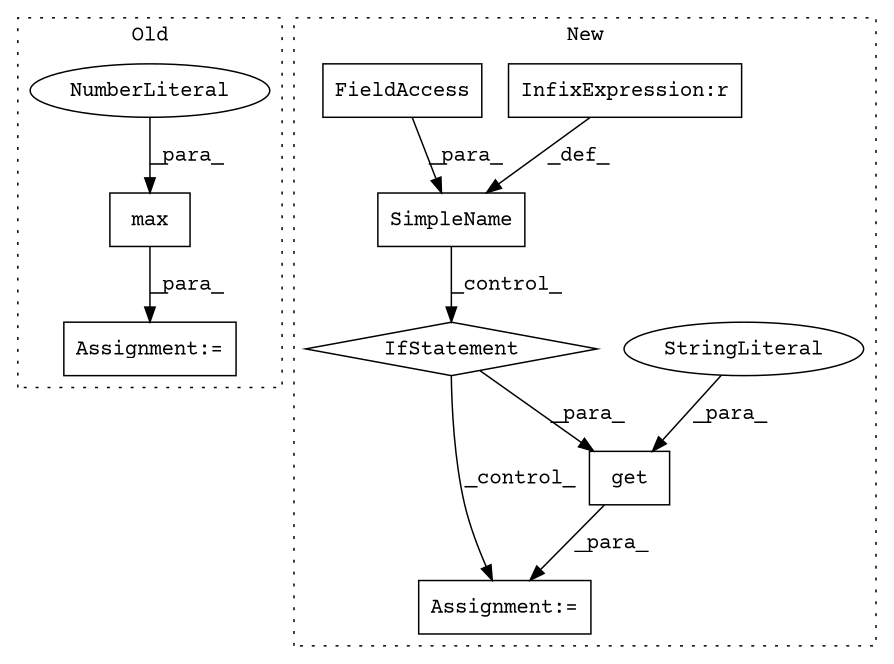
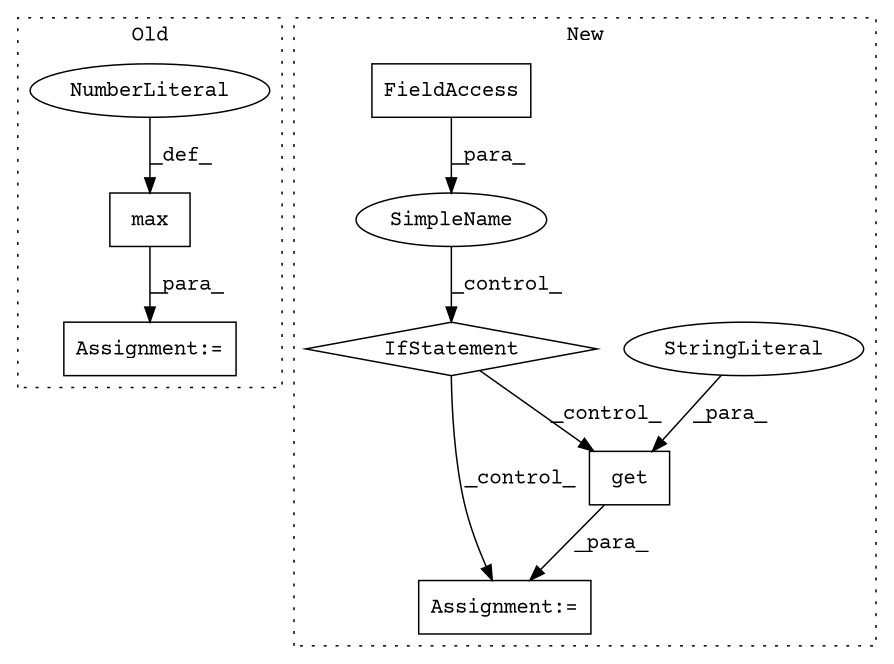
node "InfixExpression:r": removed
edge "NumberLiteral" -> "max": label "_para_" -> "_def_"
node "SimpleName": shape box -> ellipse
edge "IfStatement" -> "get": label "_para_" -> "_control_"
